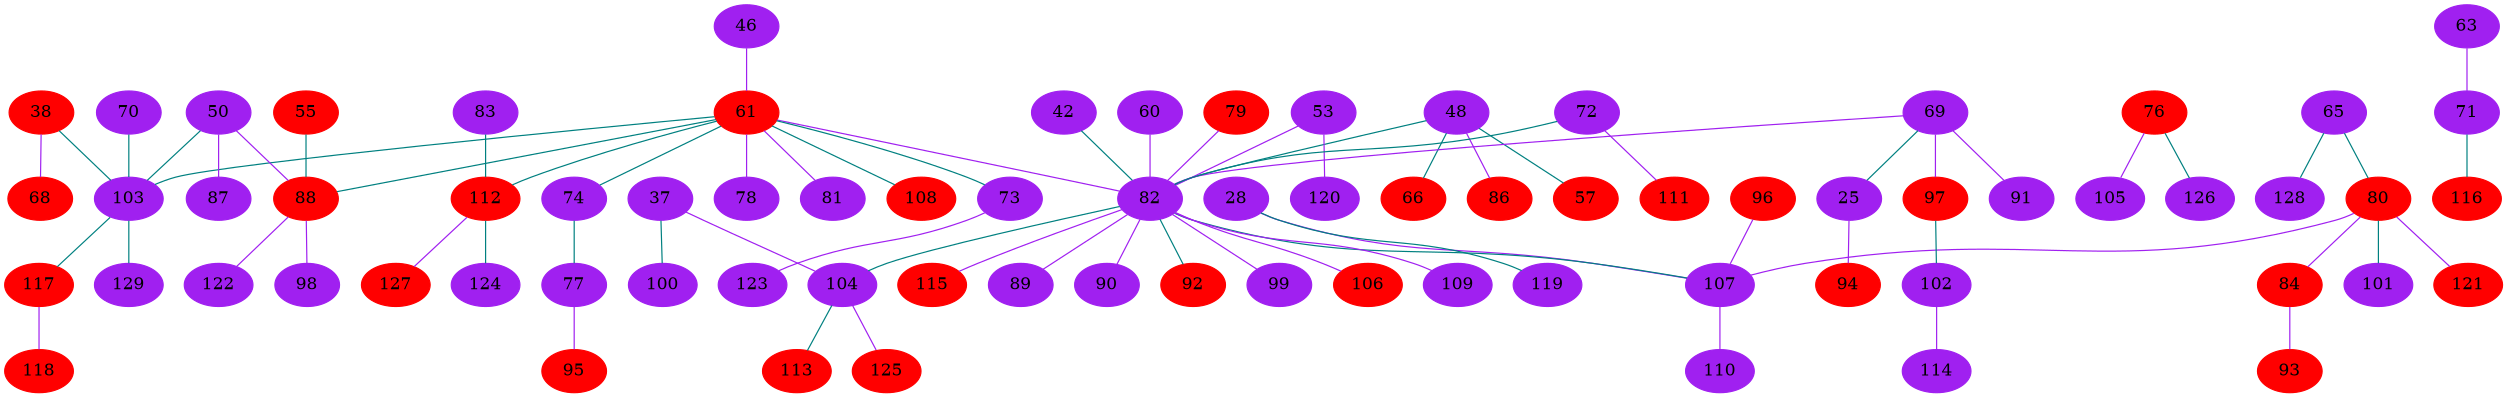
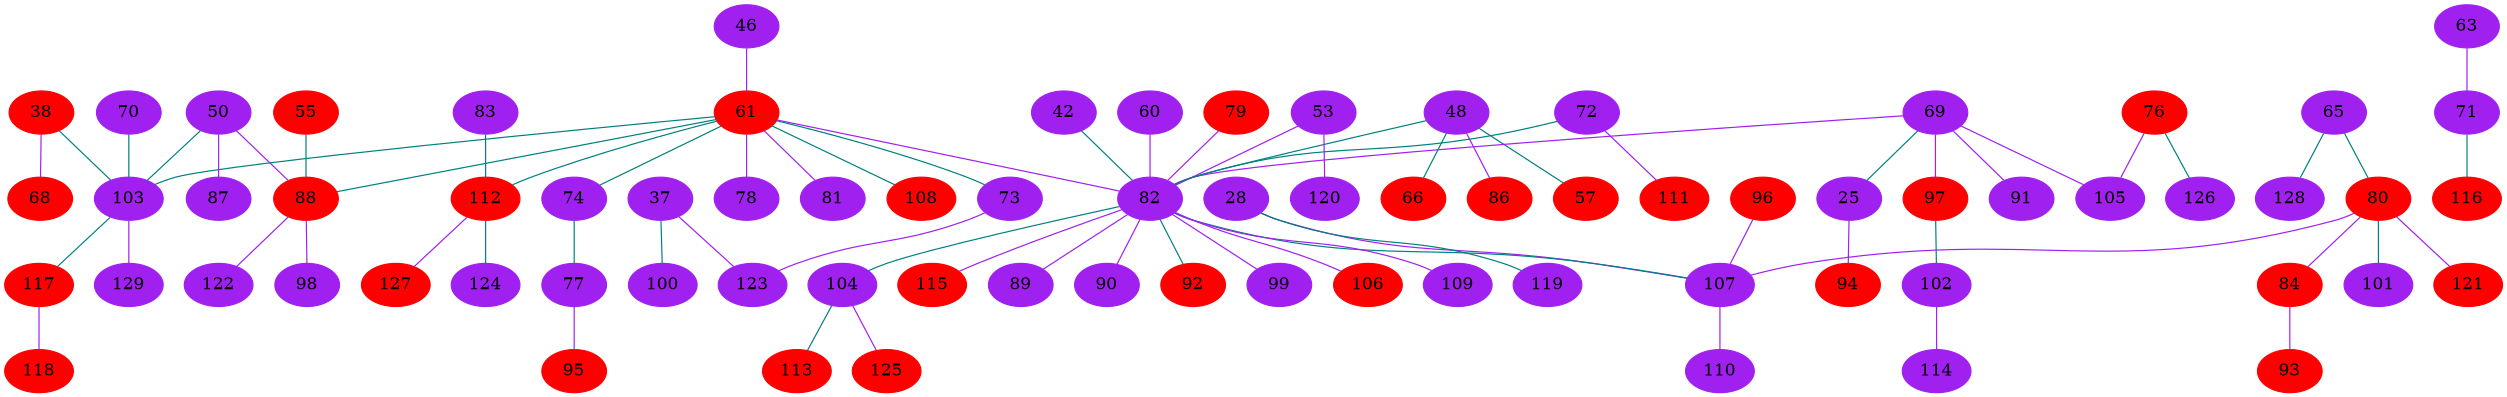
edge "69" -- "105": added
edge "103" -- "129": color teal -> purple
edge "37" -- "104": now "37" -- "123"
